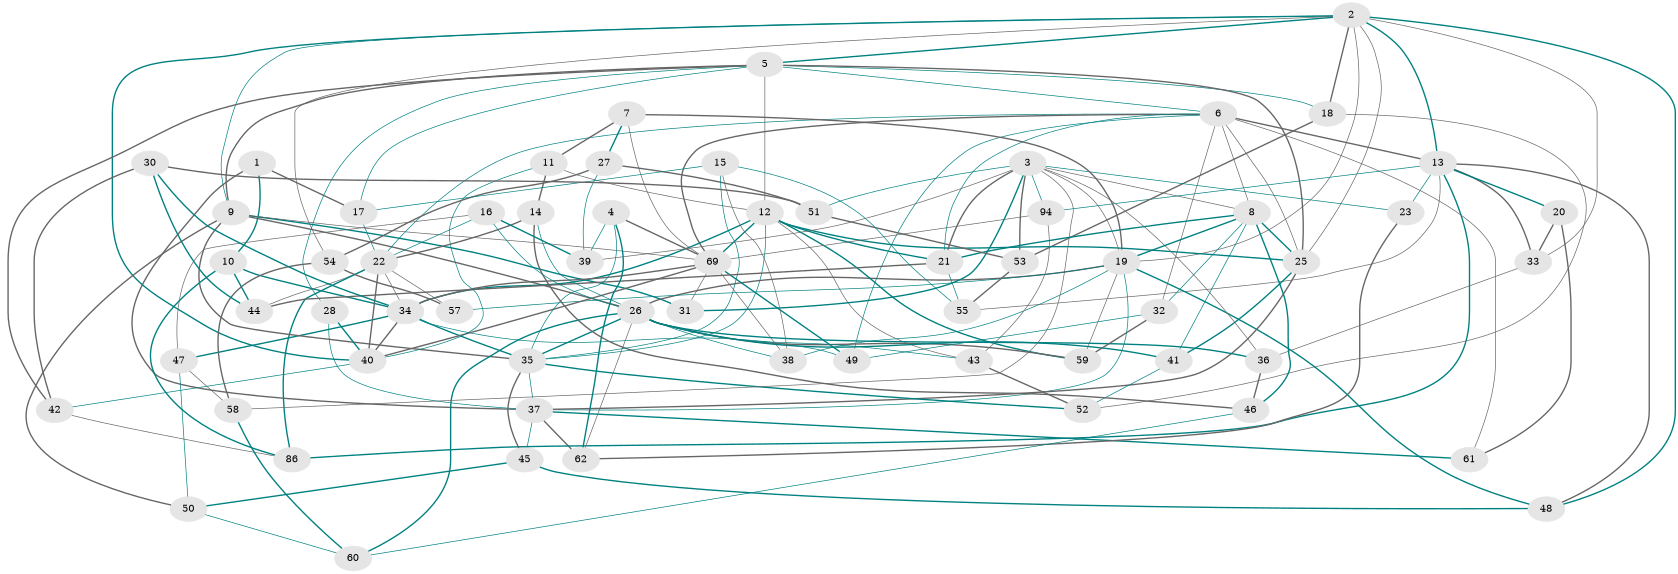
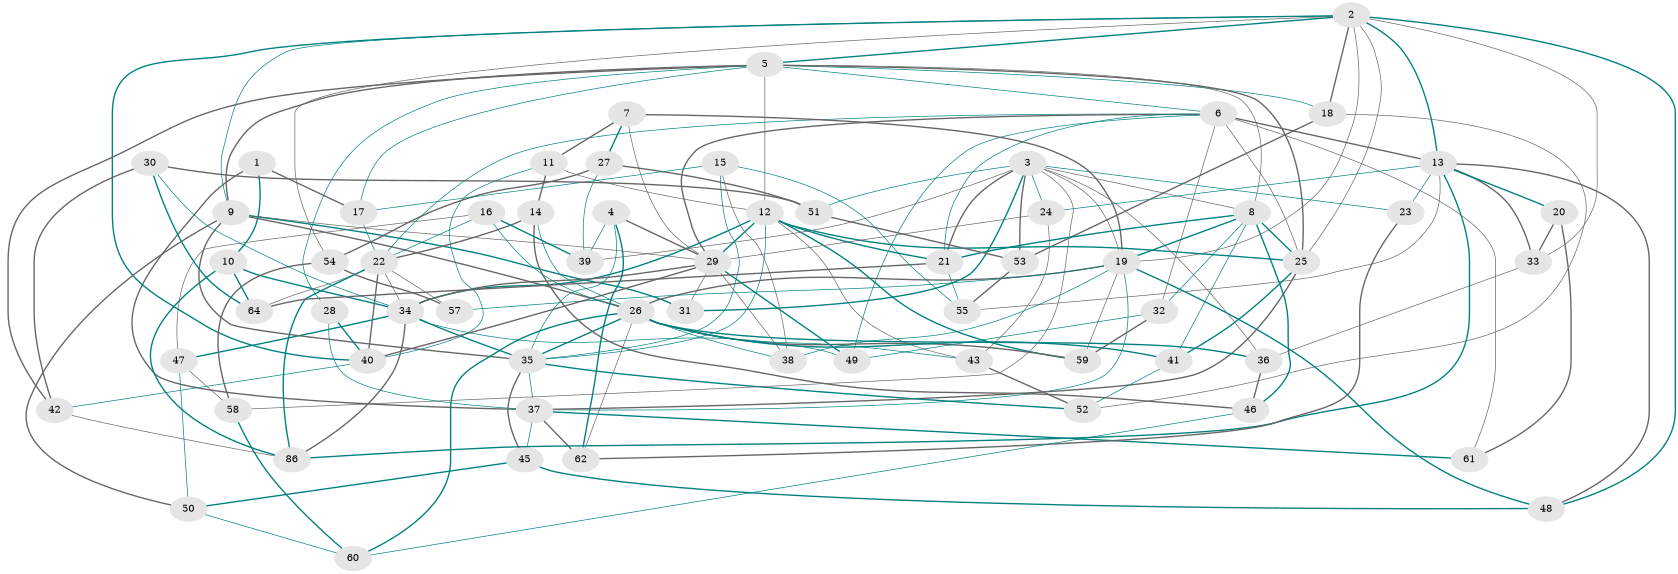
edge "6" -- "8": now "5" -- "8"
node "94": label "94" -> "24"
edge "30" -- "34": style bold -> solid
node "69": label "69" -> "29"
node "44": label "44" -> "64"
edge "34" -- "40": now "34" -- "86"
